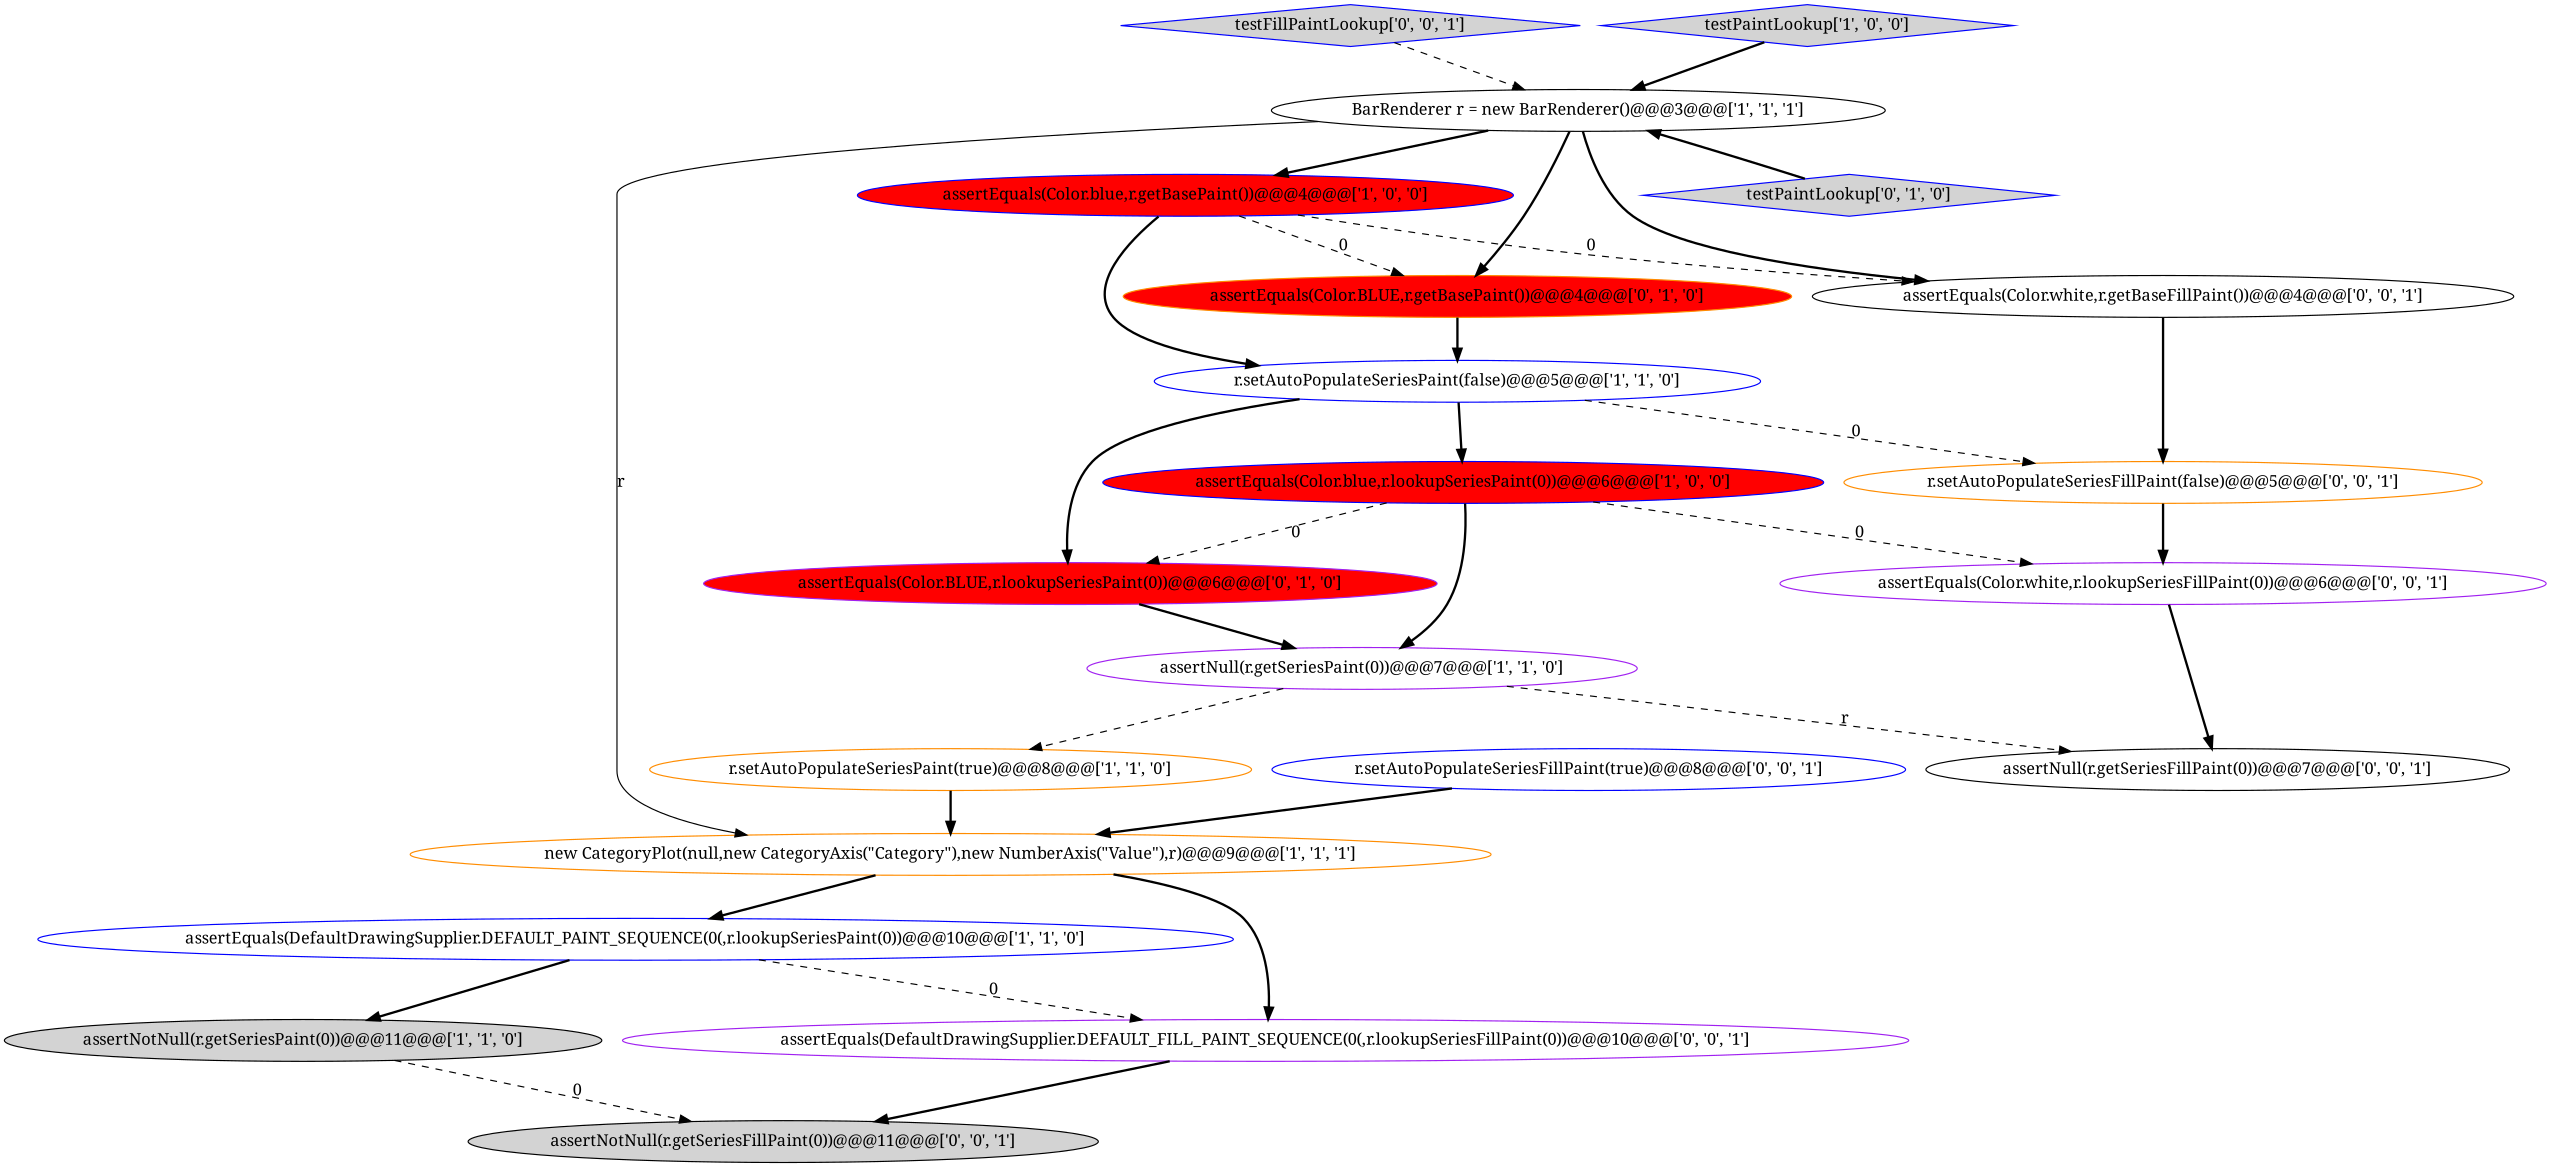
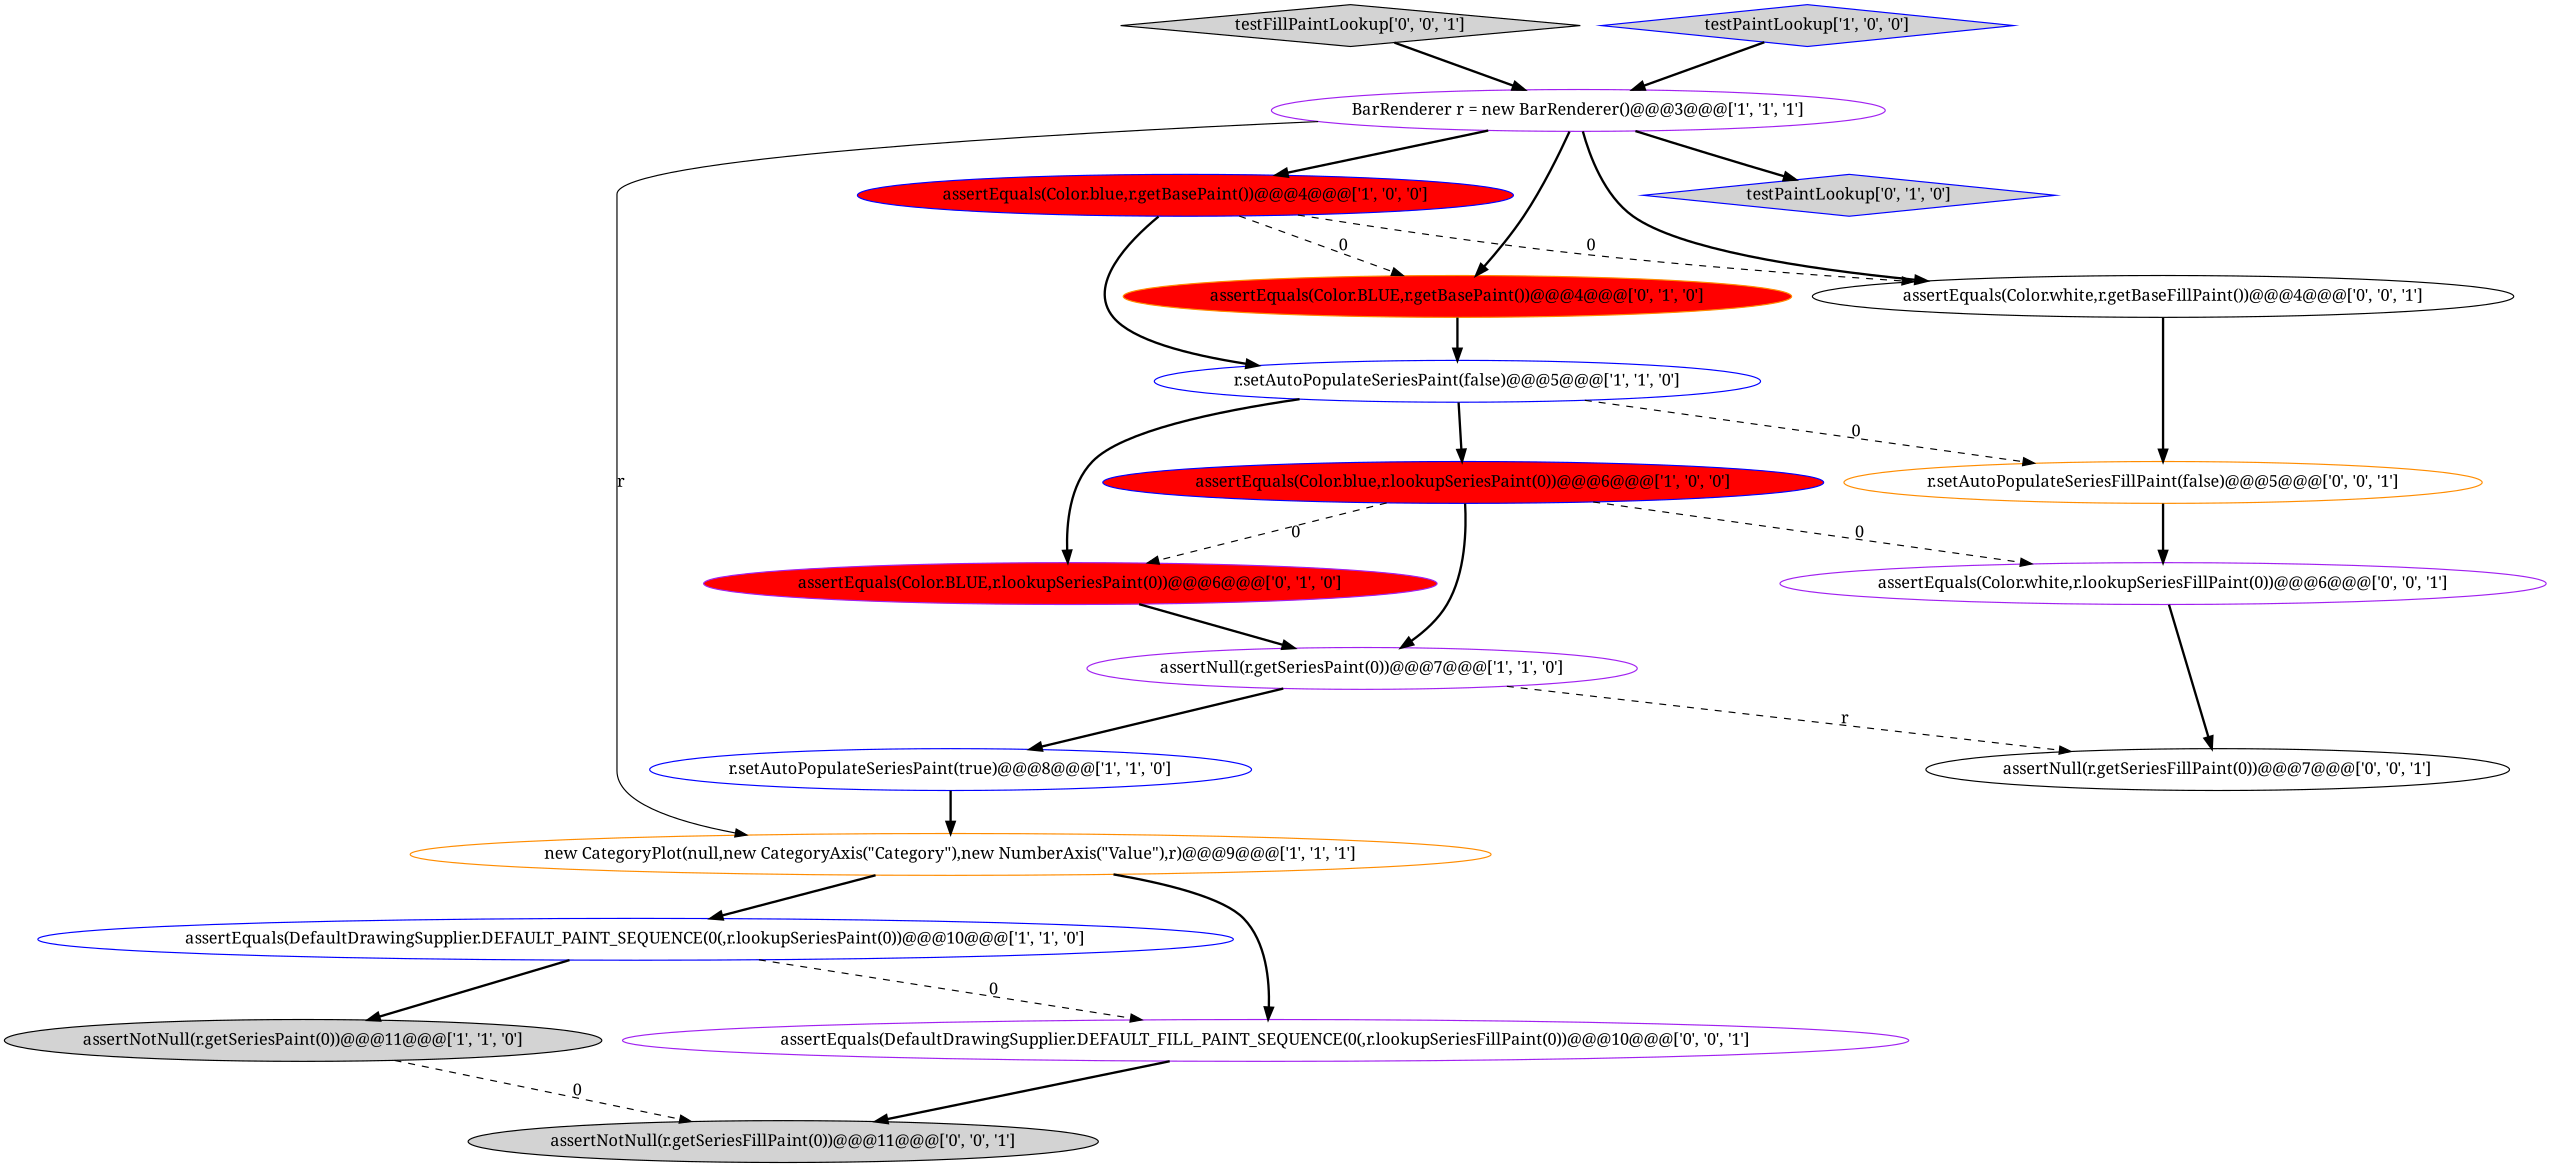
node "testFillPaintLookup['0', '0', '1']": color blue -> black
edge "testFillPaintLookup['0', '0', '1']" -> "BarRenderer r = new BarRenderer()@@@3@@@['1', '1', '1']": style dashed -> bold
node "BarRenderer r = new BarRenderer()@@@3@@@['1', '1', '1']": color black -> purple
edge "testPaintLookup['0', '1', '0']" -> "BarRenderer r = new BarRenderer()@@@3@@@['1', '1', '1']": reversed
edge "assertNull(r.getSeriesPaint(0))@@@7@@@['1', '1', '0']" -> "r.setAutoPopulateSeriesPaint(true)@@@8@@@['1', '1', '0']": style dashed -> bold
node "r.setAutoPopulateSeriesPaint(true)@@@8@@@['1', '1', '0']": color darkorange -> blue
node "r.setAutoPopulateSeriesFillPaint(true)@@@8@@@['0', '0', '1']": removed
